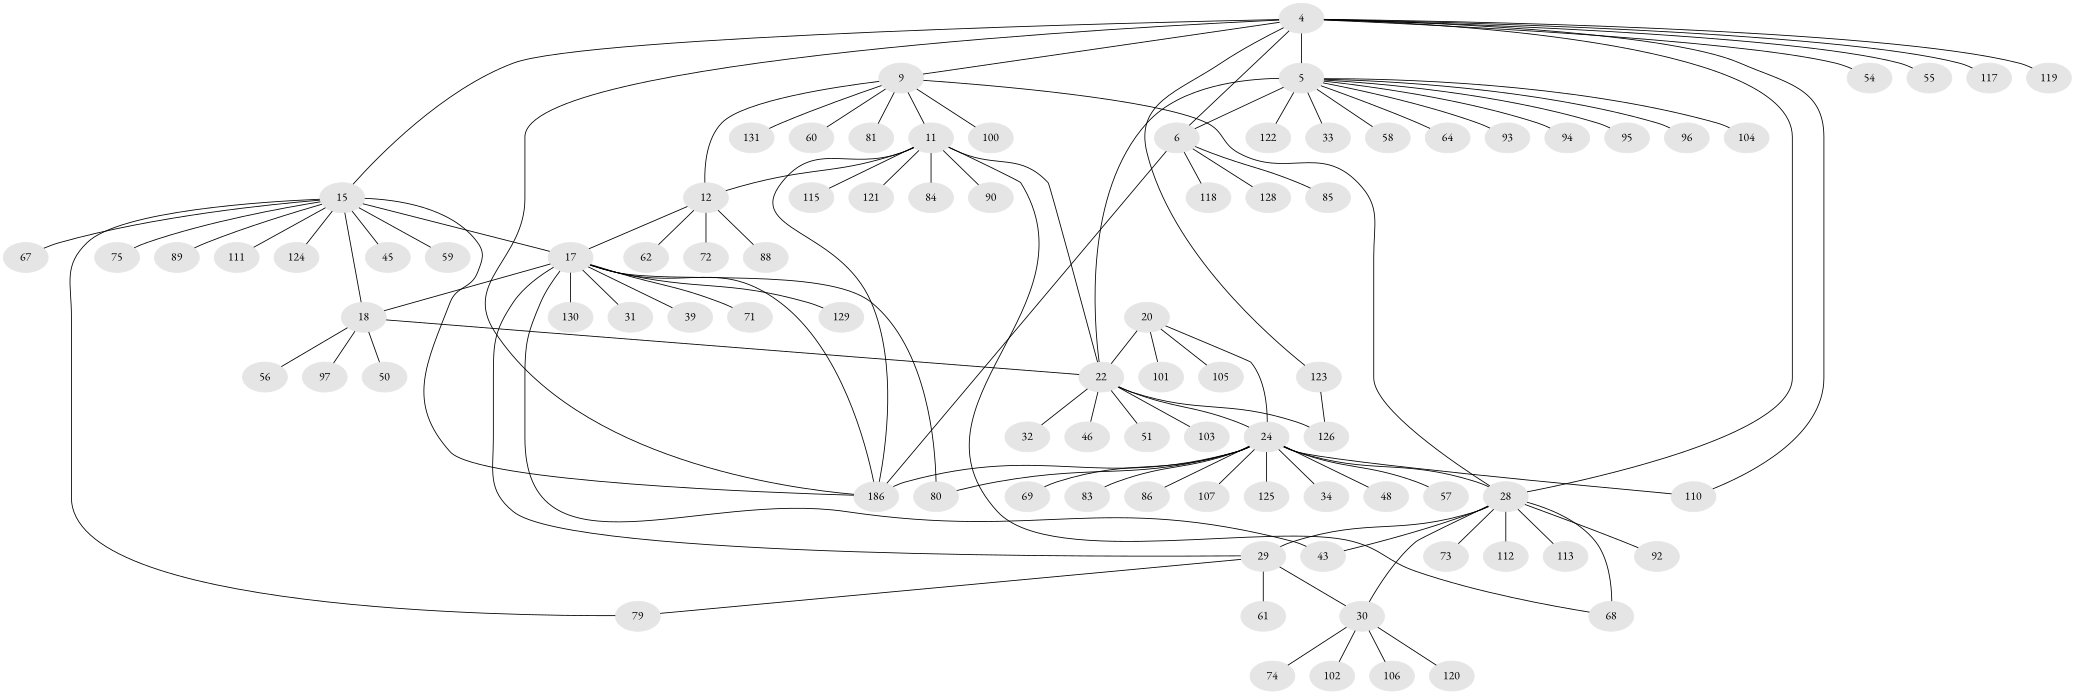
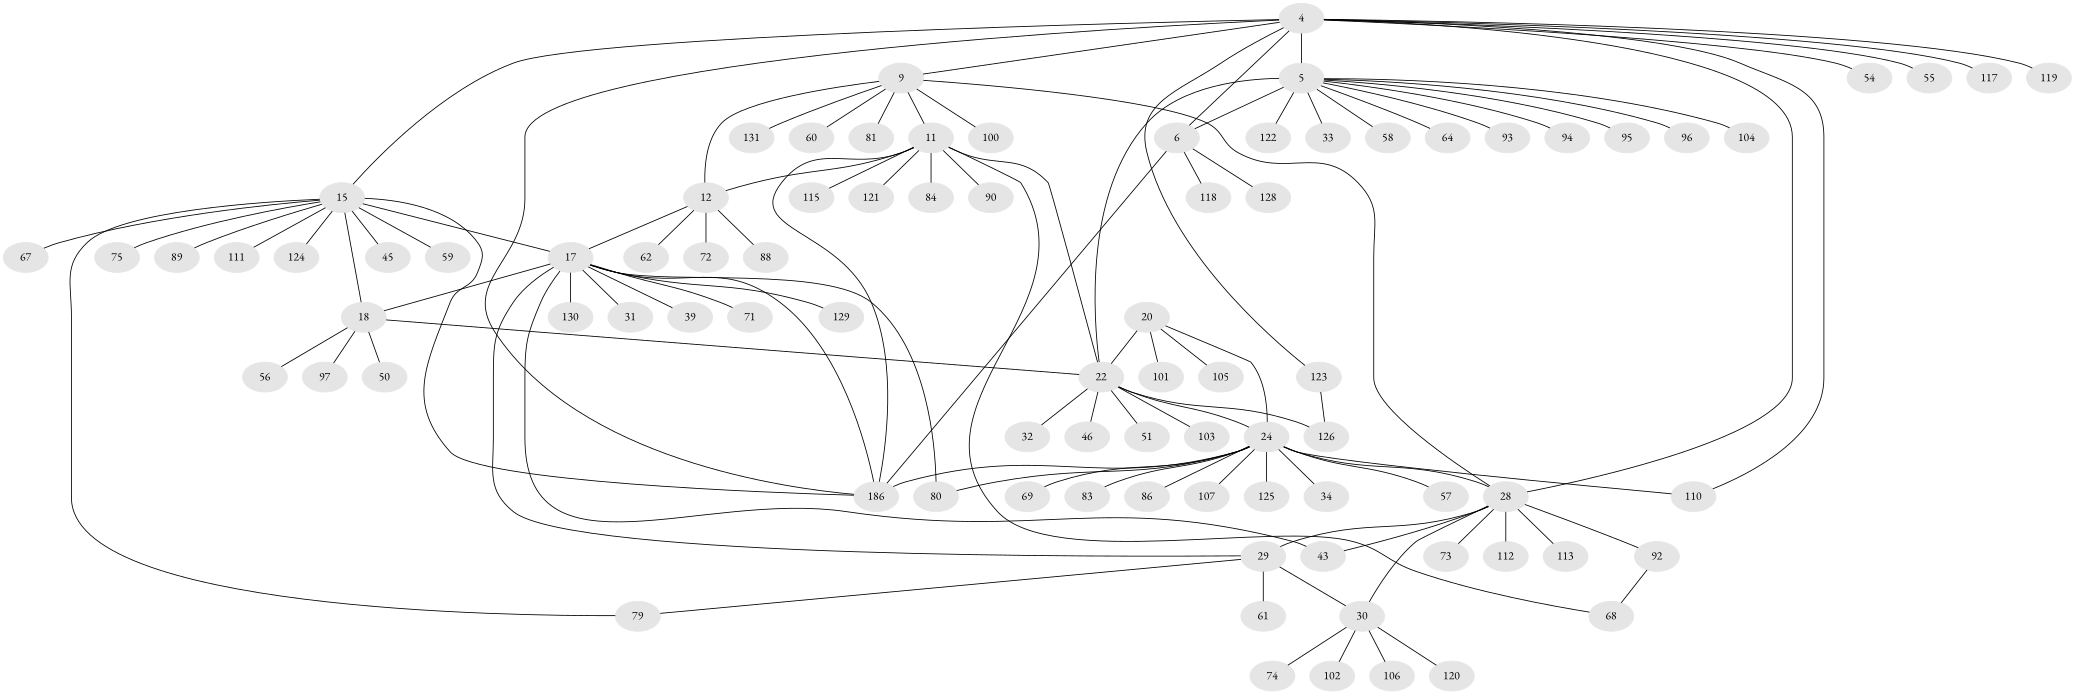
node "85": removed
node "48": removed
edge "28" -- "68": now "92" -- "68"
